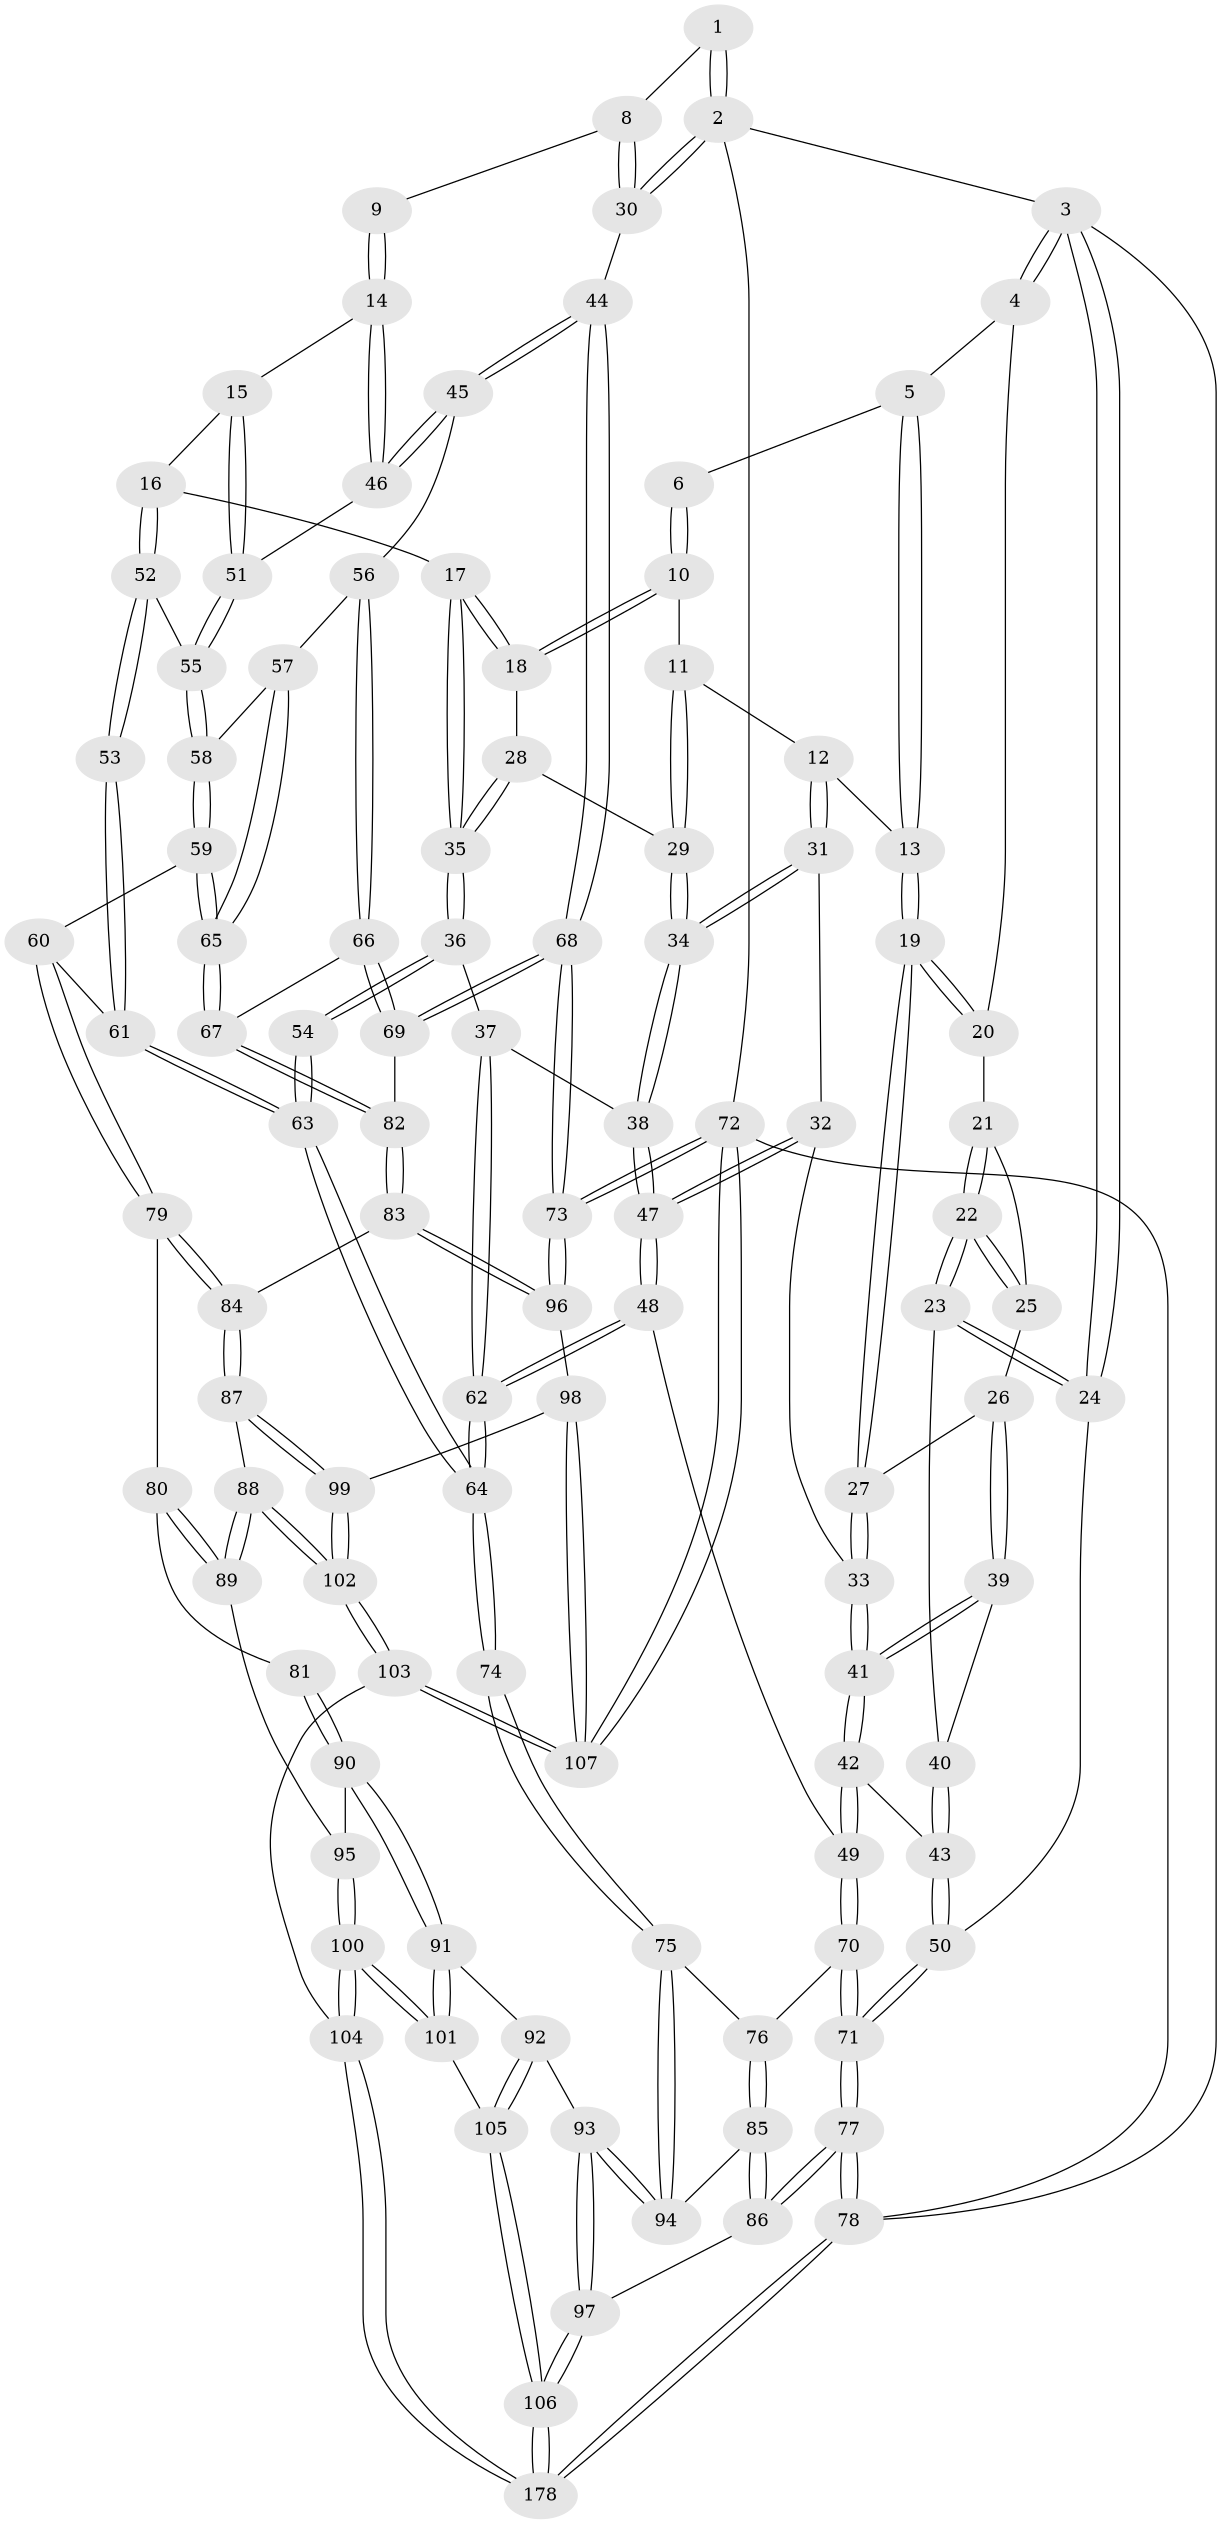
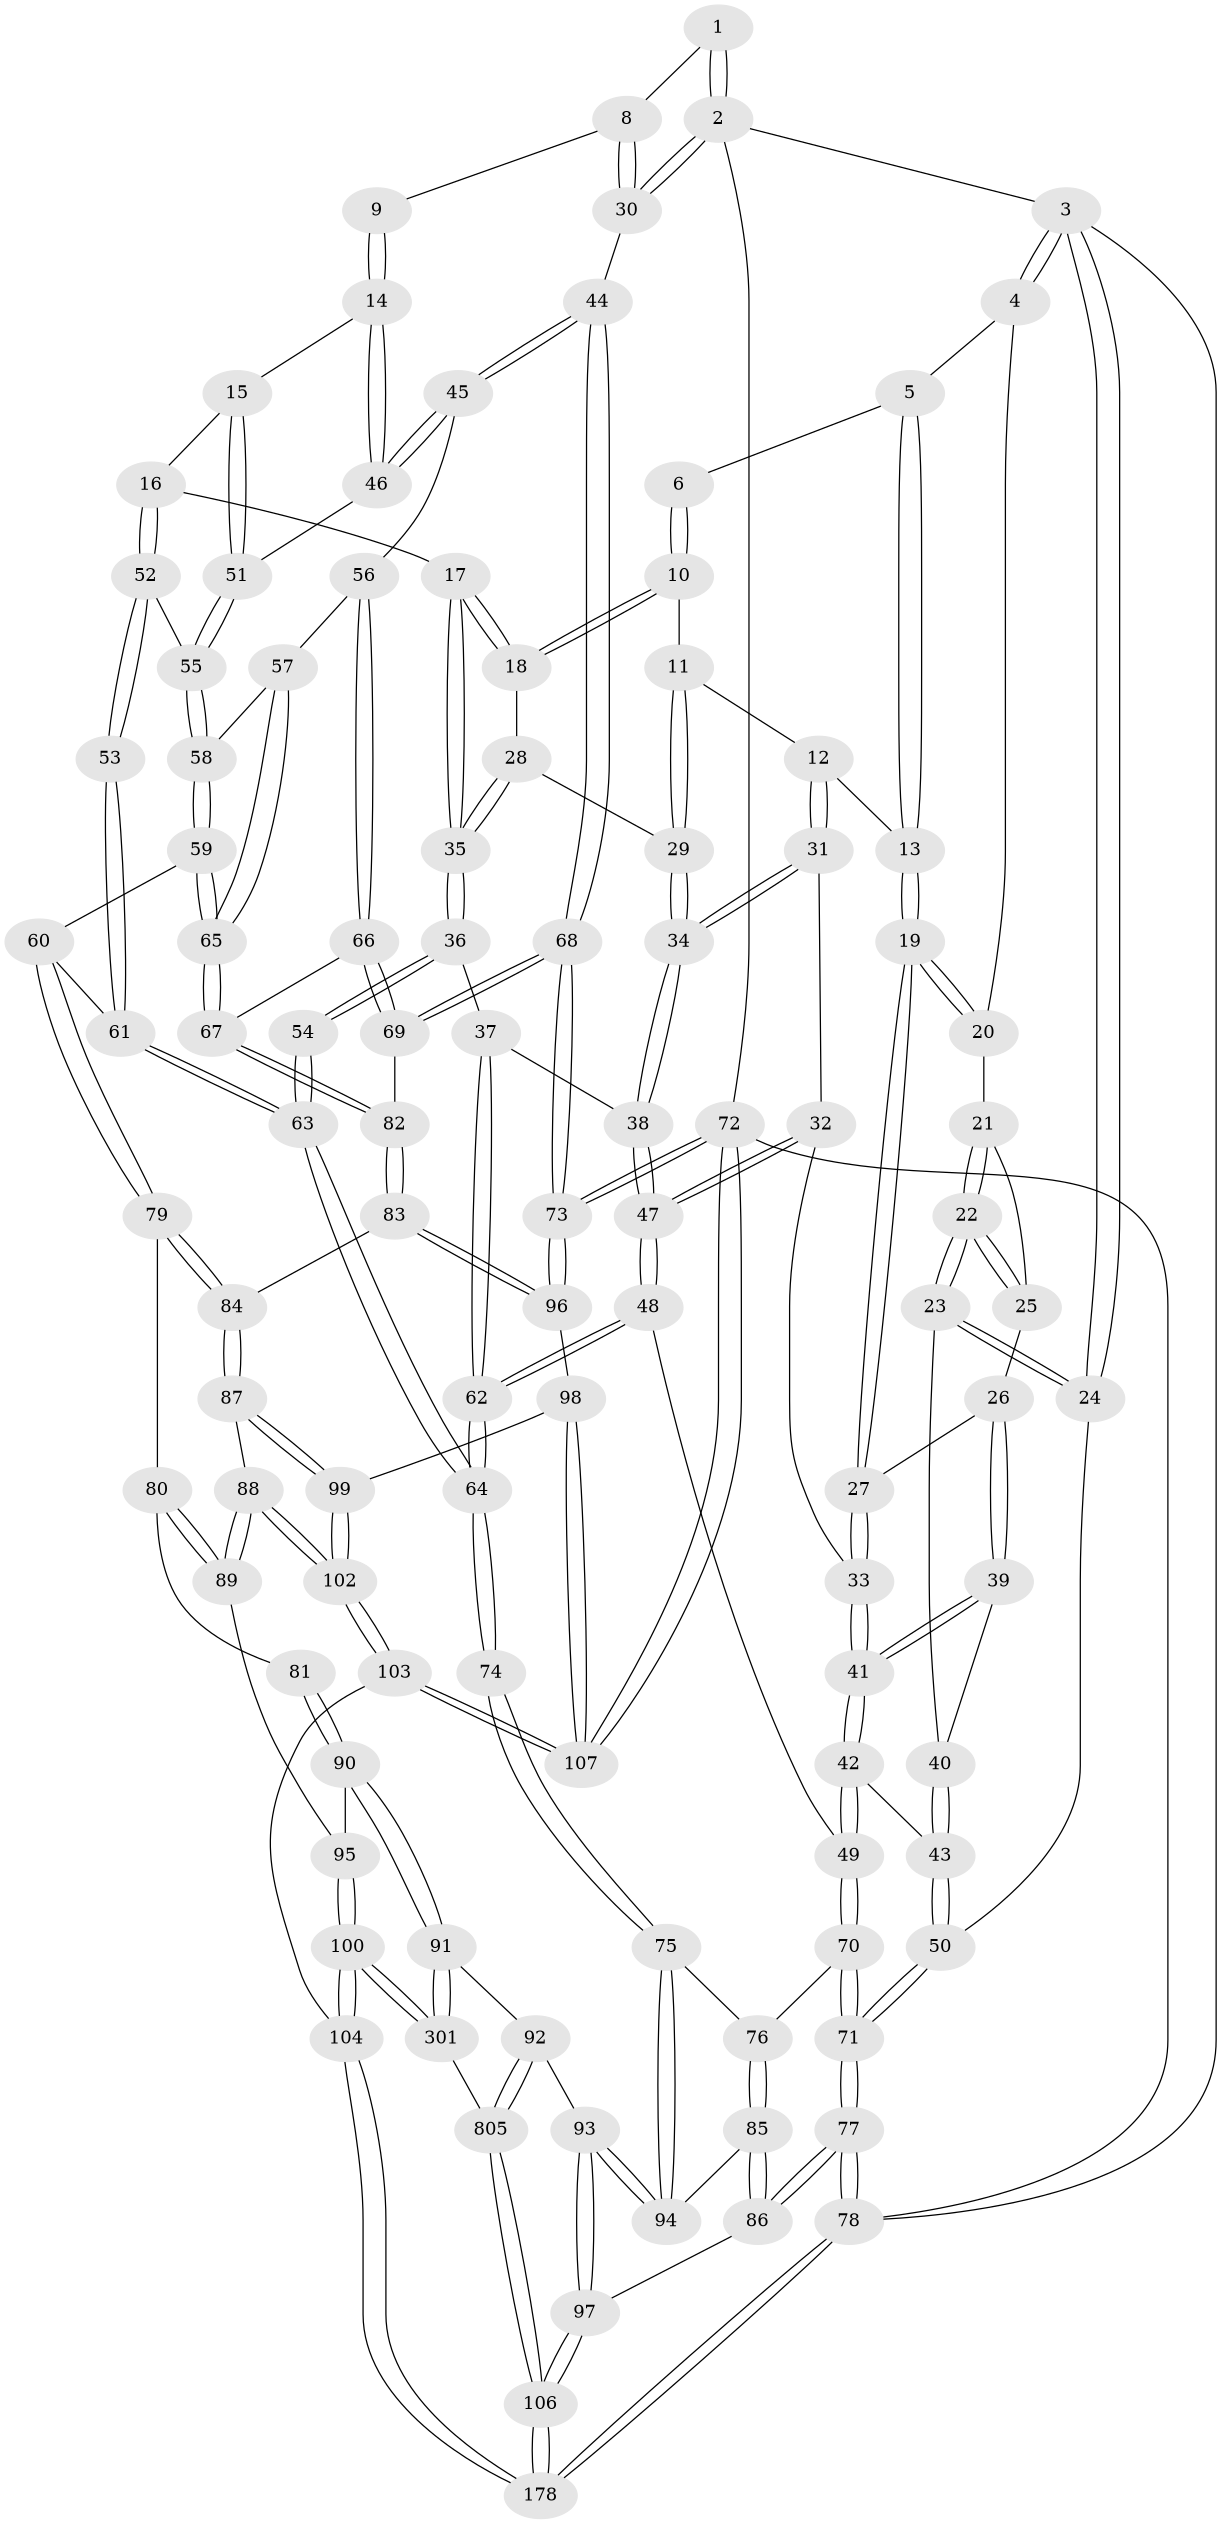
node "101": label "101" -> "301"
node "105": label "105" -> "805"
